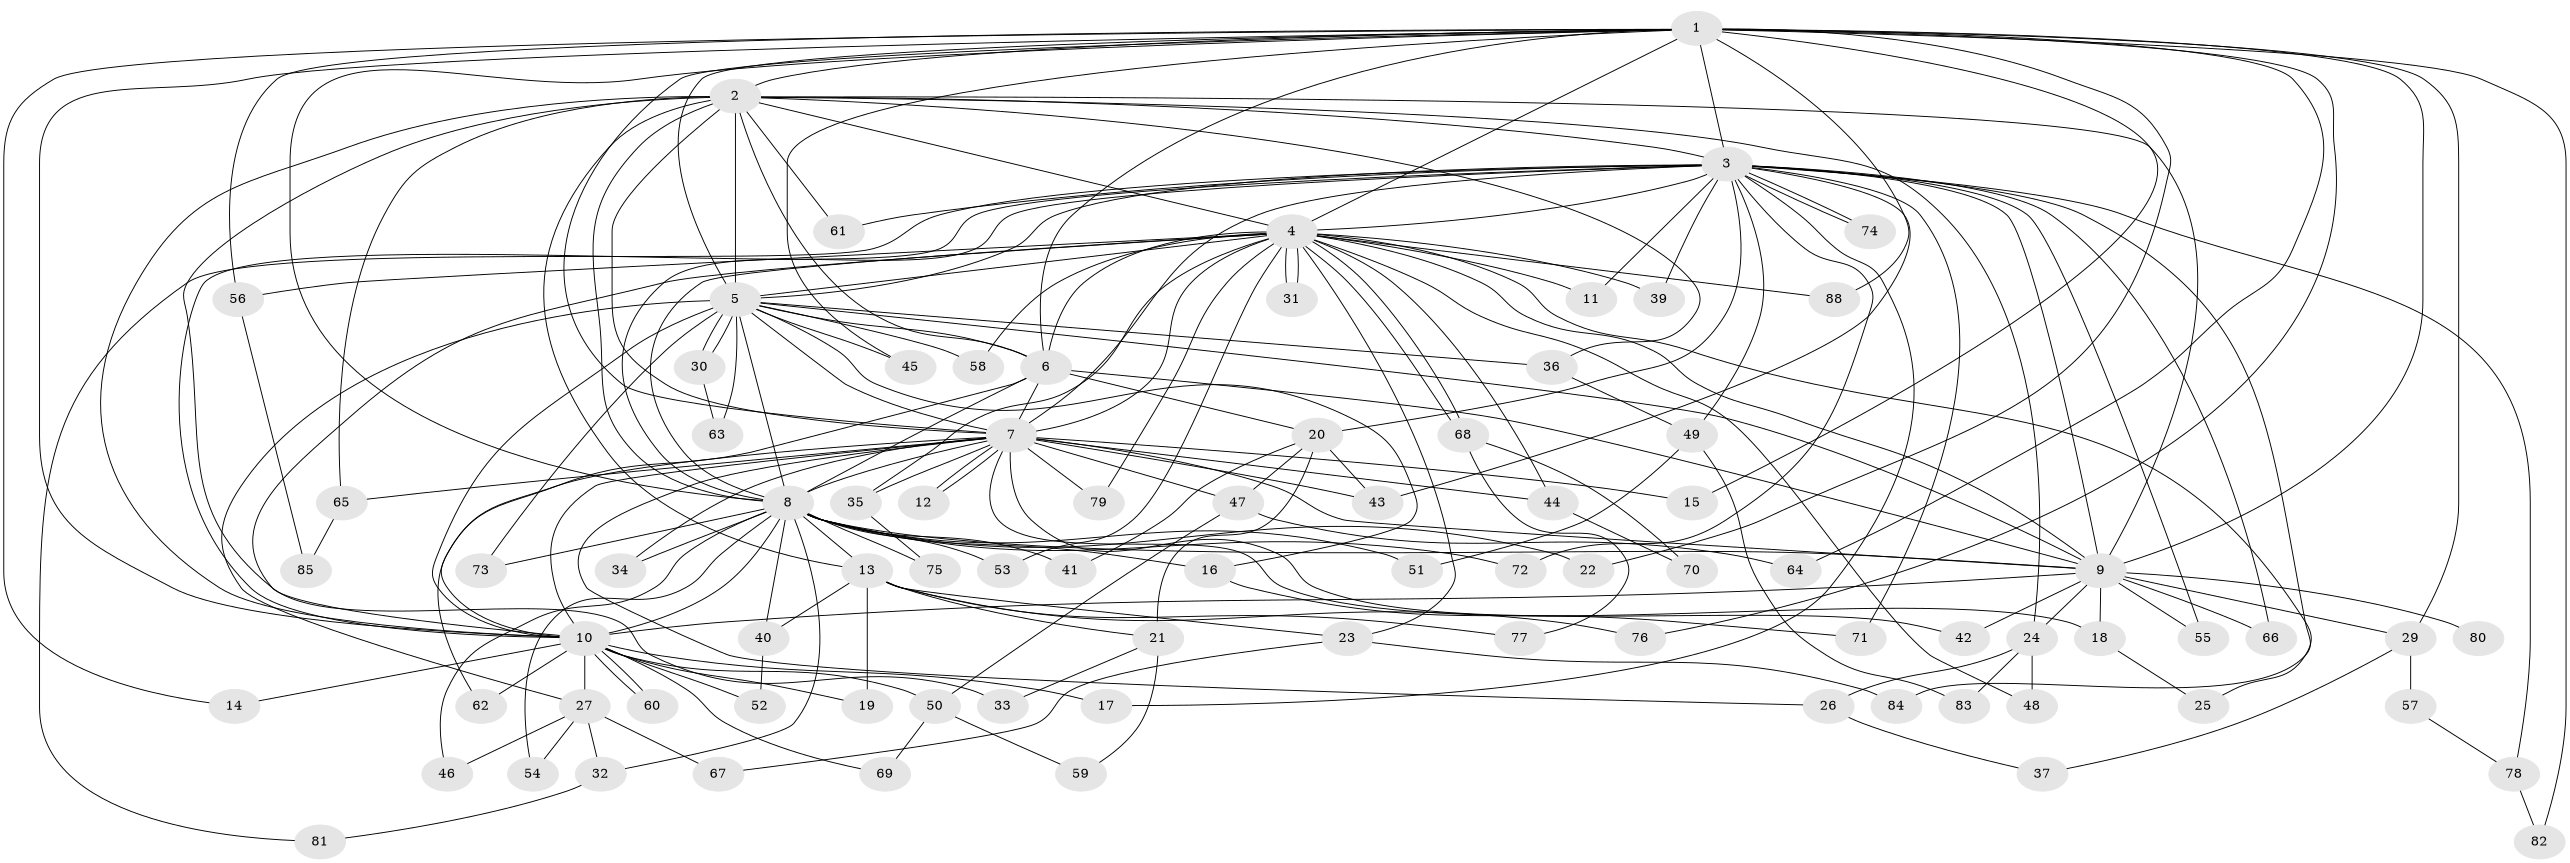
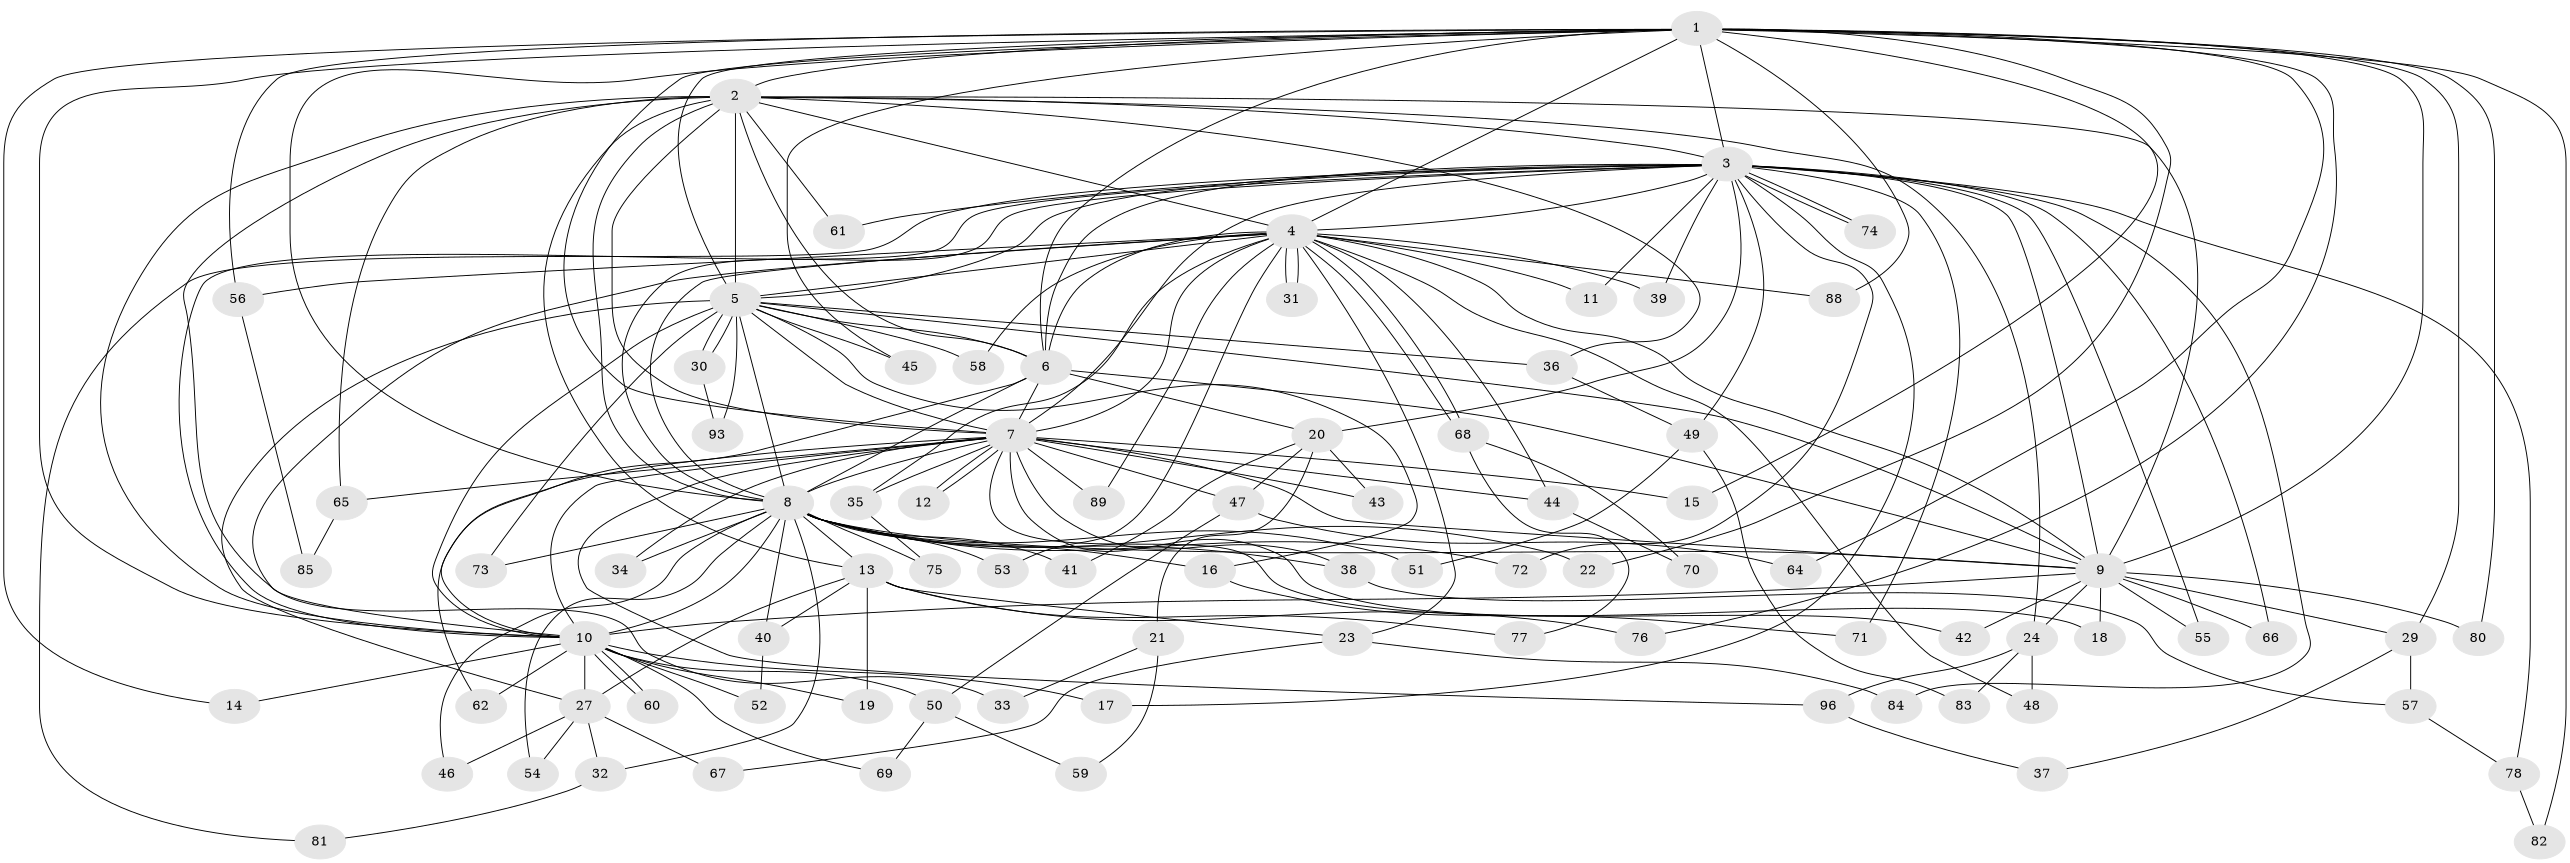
edge "1" -- "80": added
edge "3" -- "43": now "3" -- "6"
node "63": label "63" -> "93"
node "79": label "79" -> "89"
node "38": added
edge "13" -- "21": now "13" -- "27"
node "26": label "26" -> "96"
node "25": removed
